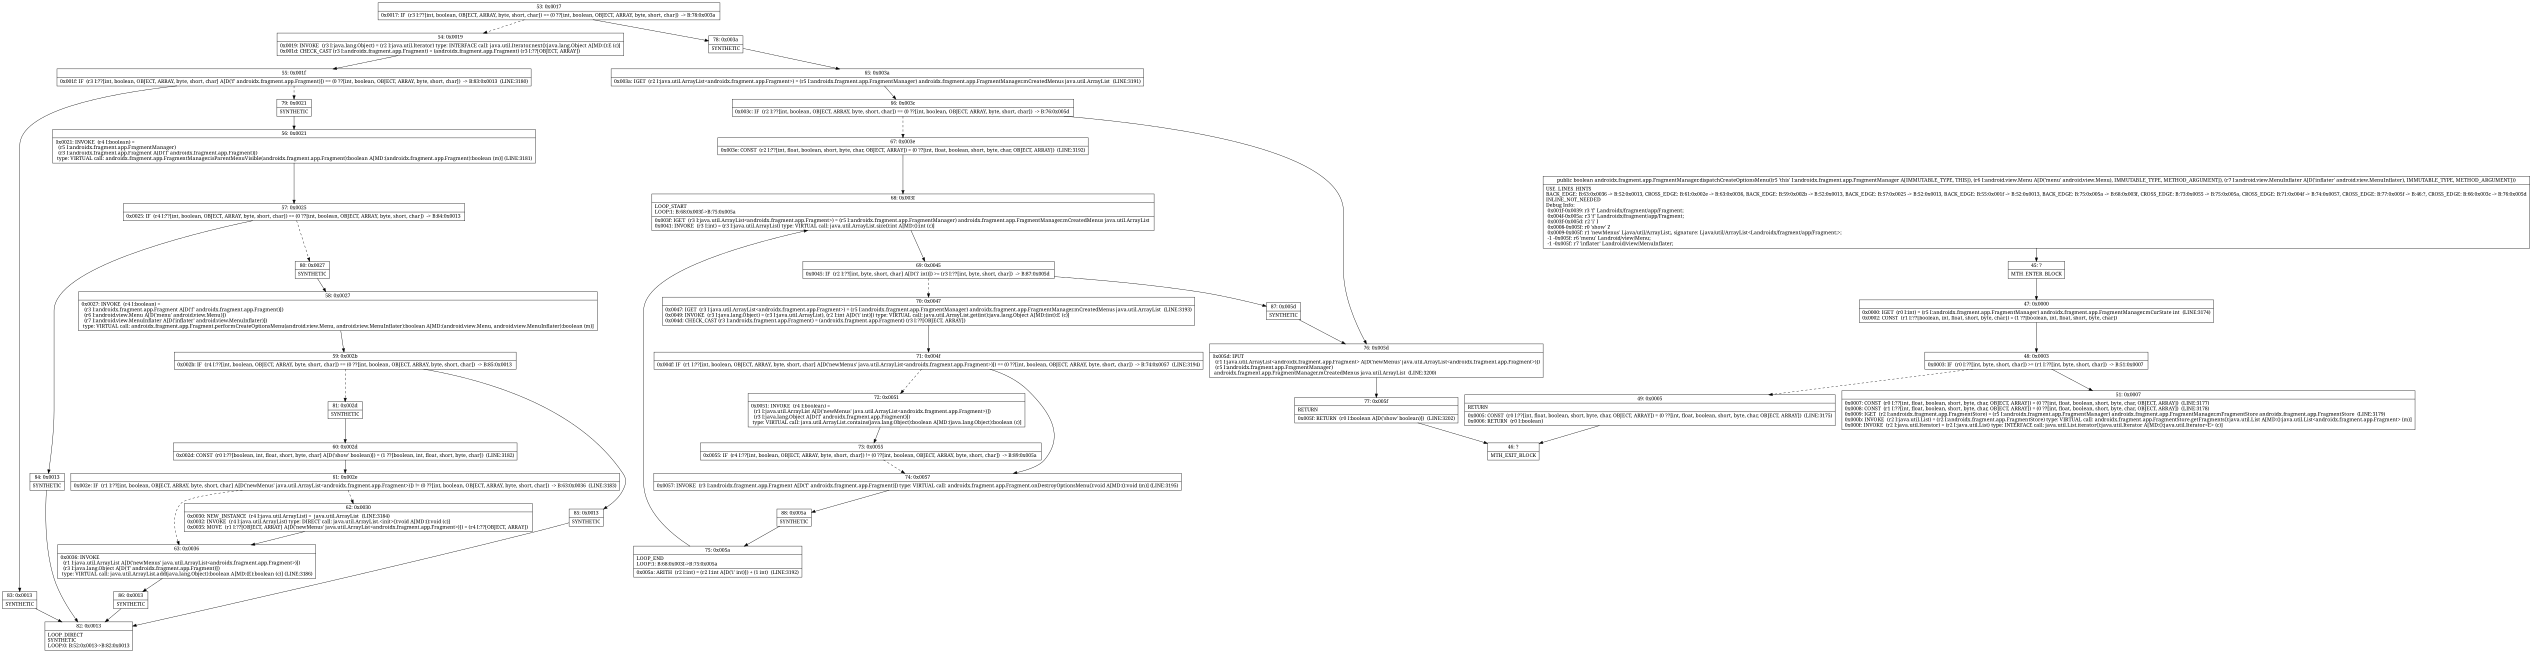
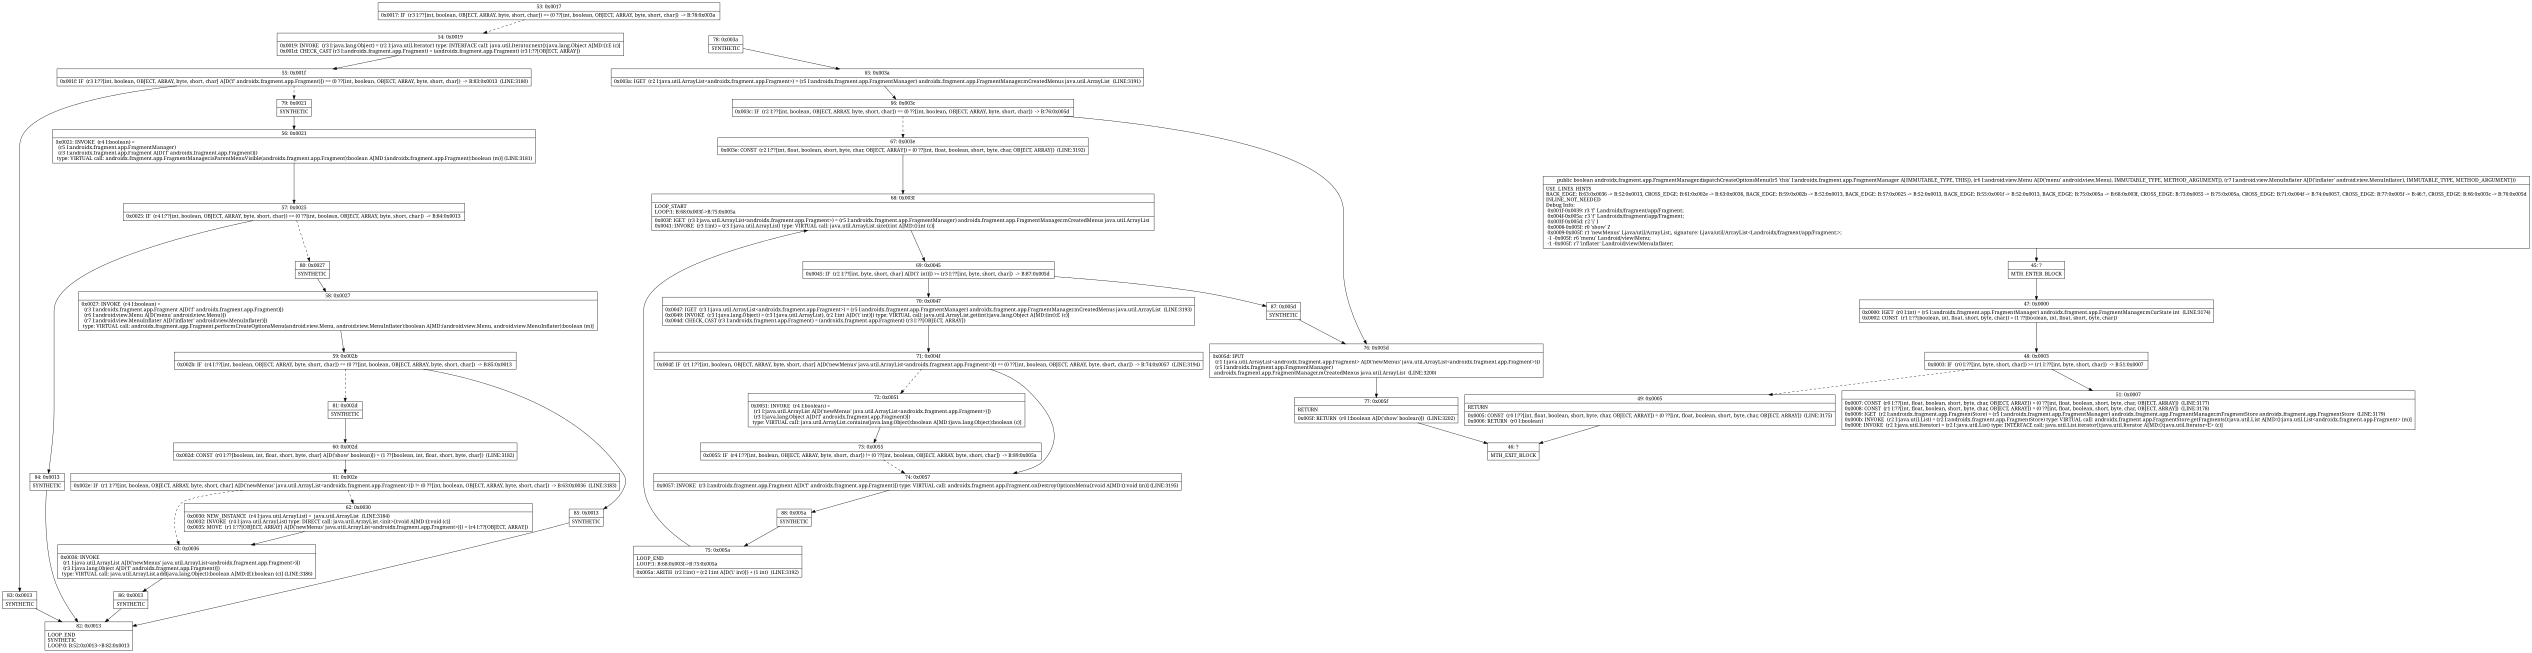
edge "53: 0x0017" -> "78: 0x003a": removed
edge "69: 0x0045" -> "70: 0x0047": style dashed -> solid
node "82: 0x0013": text "LOOP_DIRECT" -> "LOOP_END"
